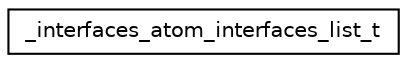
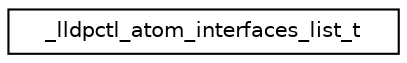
node "_interfaces_atom_interfaces_list_t": label "_interfaces_atom_interfaces_list_t" -> "_lldpctl_atom_interfaces_list_t"
